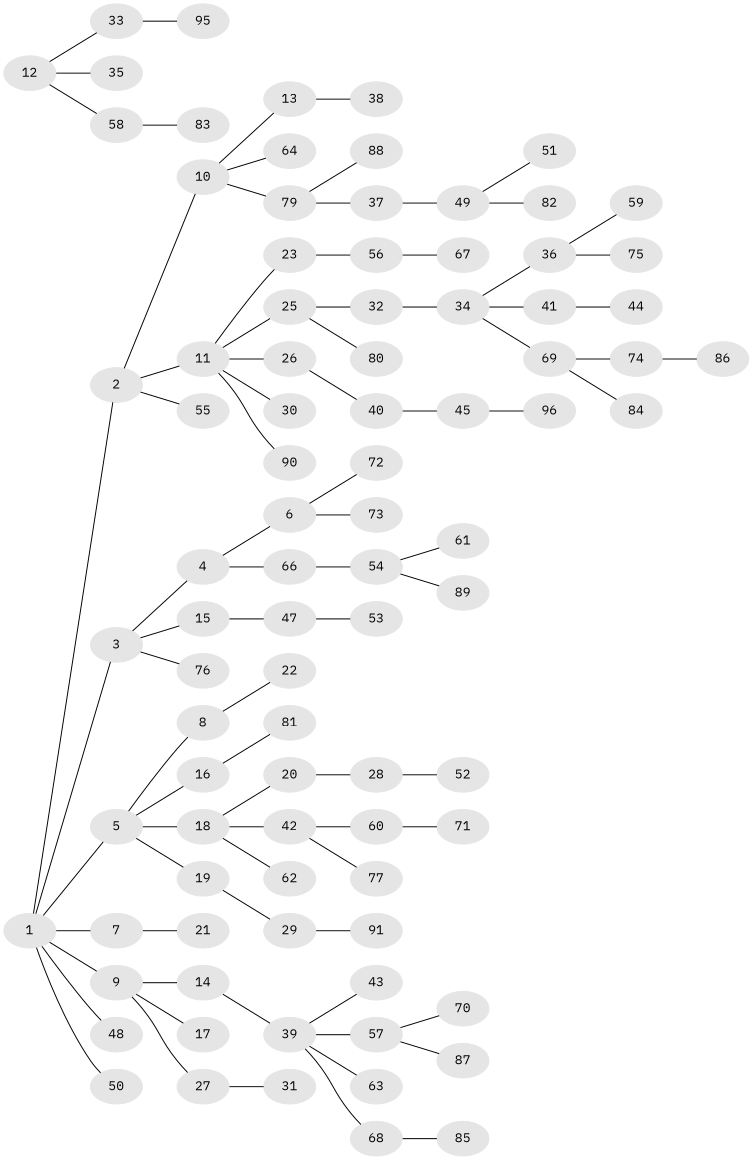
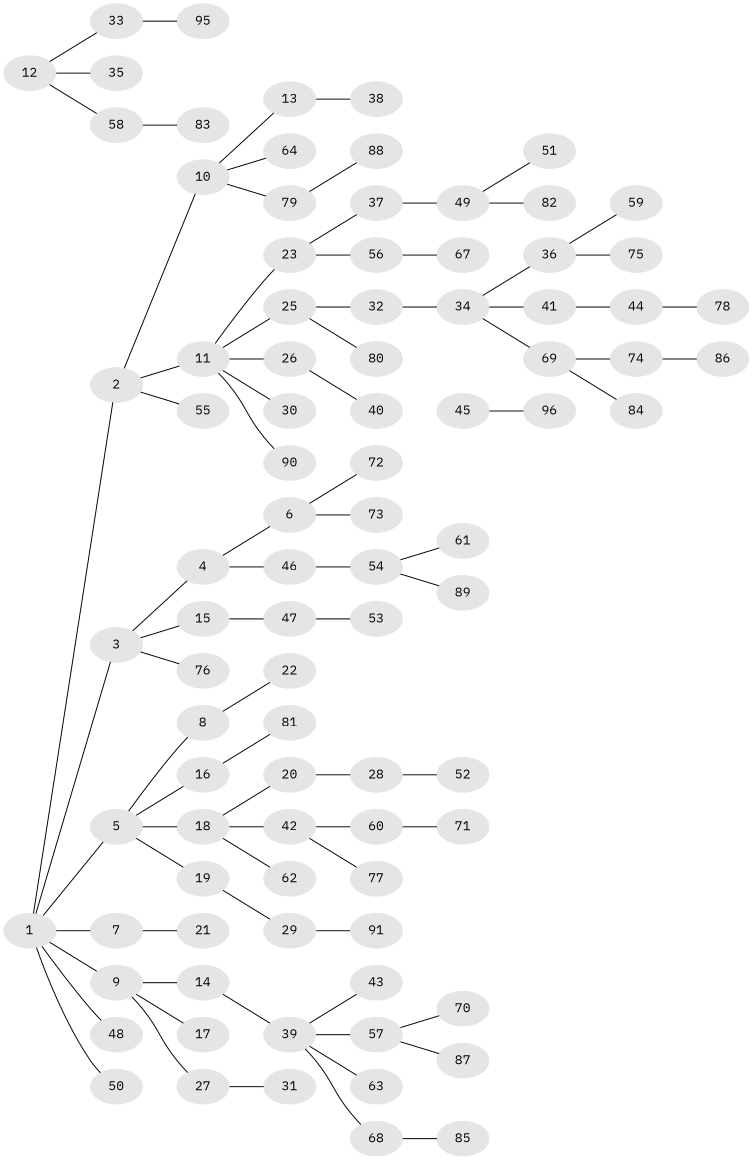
edge "79" -- "37": now "23" -- "37"
node "78": added
edge "40" -- "45": removed
node "66": label "66" -> "46"
